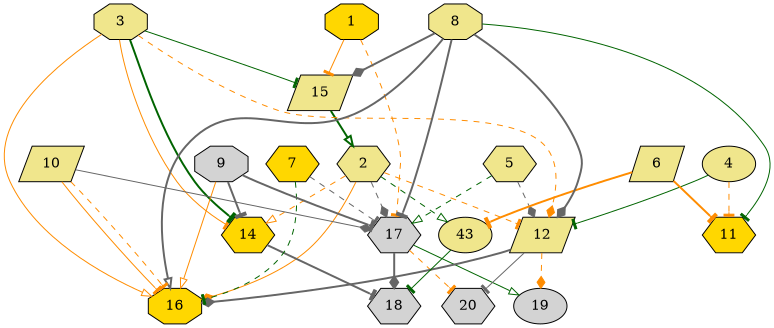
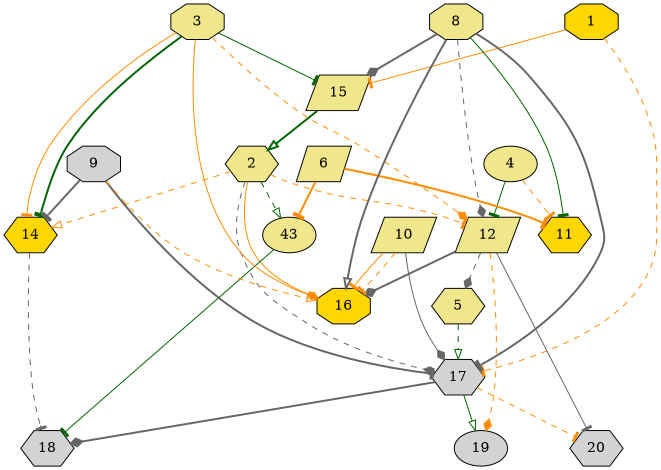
edge "8" -> "12": style bold -> dashed
node "7": removed
edge "5" -> "12": reversed
edge "9" -> "16": style solid -> dashed
edge "14" -> "18": style bold -> dashed
